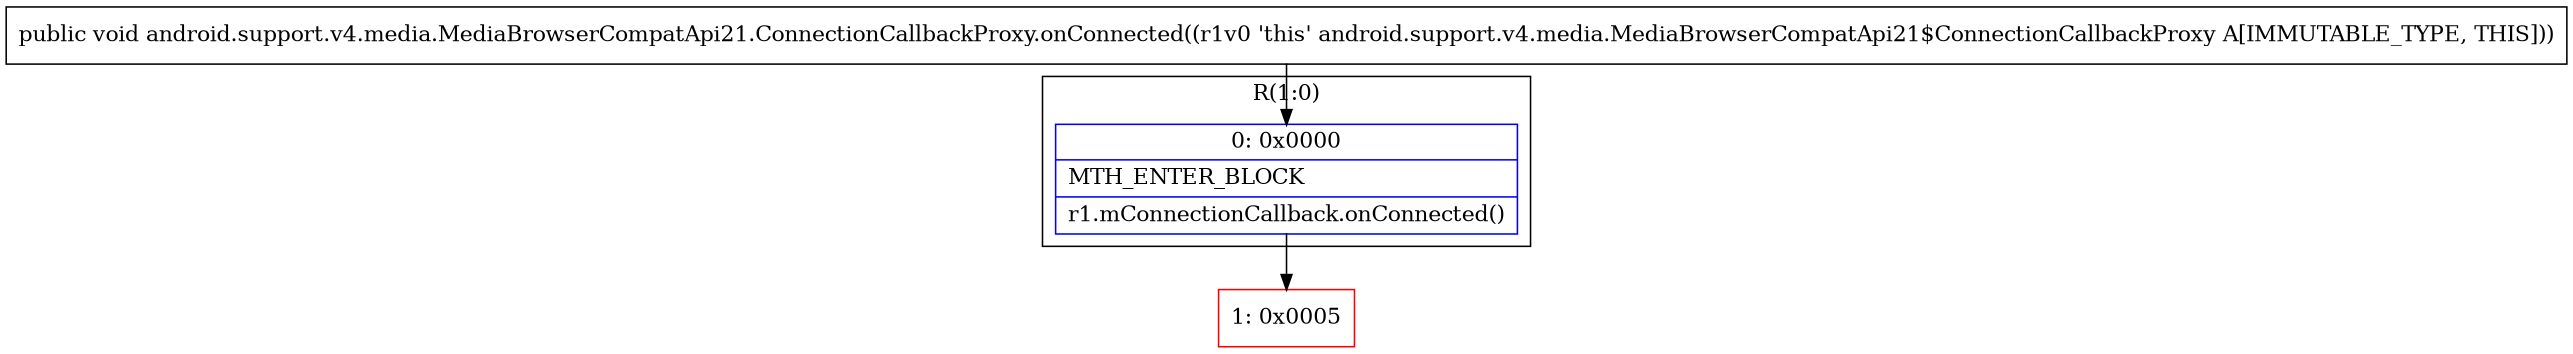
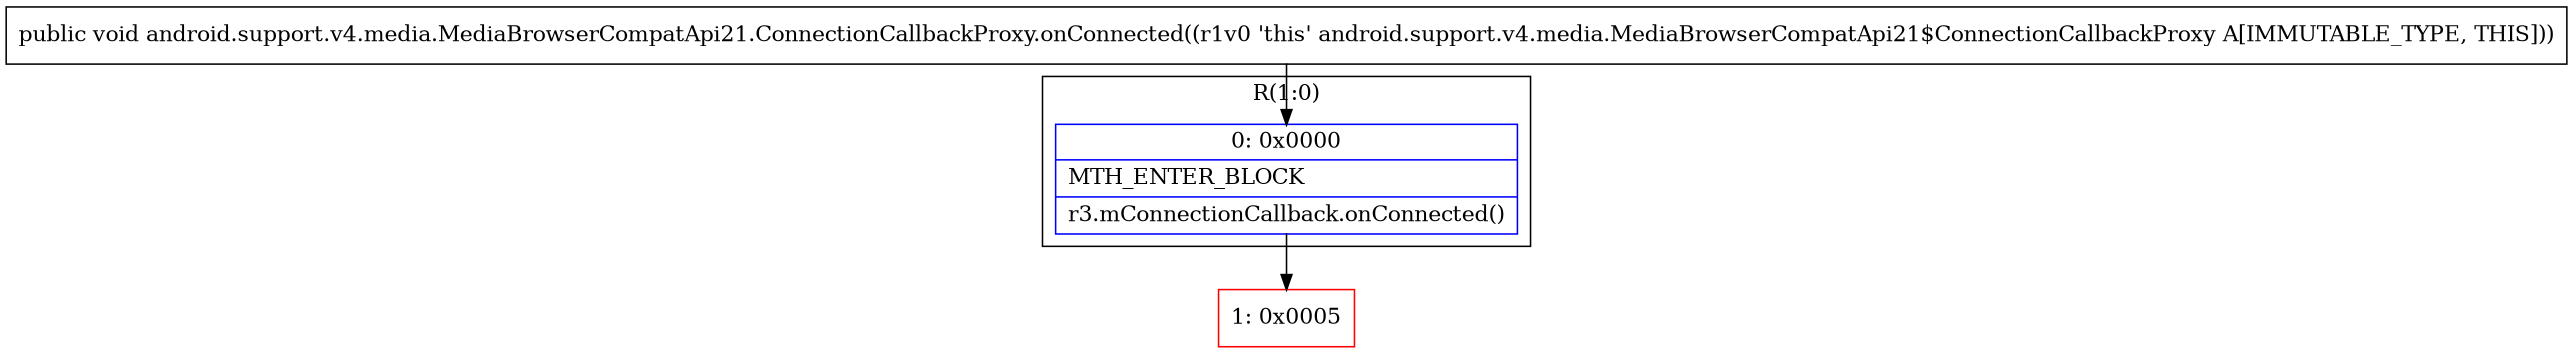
node "0: 0x0000": text "r1.mConnectionCallback.onConnected()" -> "r3.mConnectionCallback.onConnected()"
